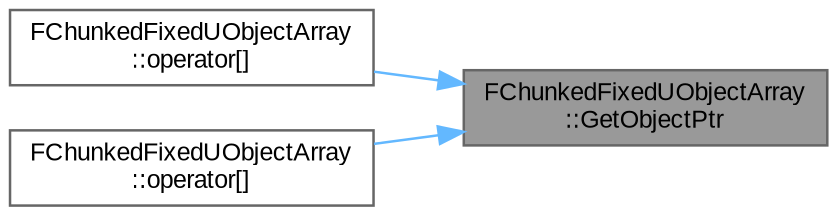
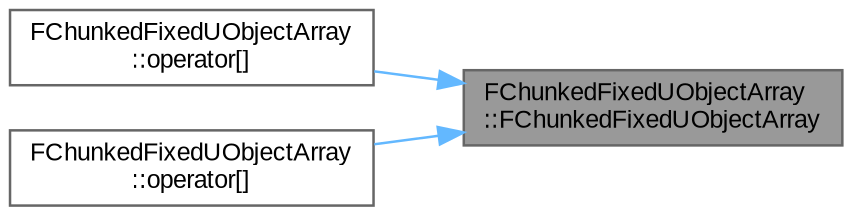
node "FChunkedFixedUObjectArray ::GetObjectPtr": label "FChunkedFixedUObjectArray ::GetObjectPtr" -> "FChunkedFixedUObjectArray ::FChunkedFixedUObjectArray"
